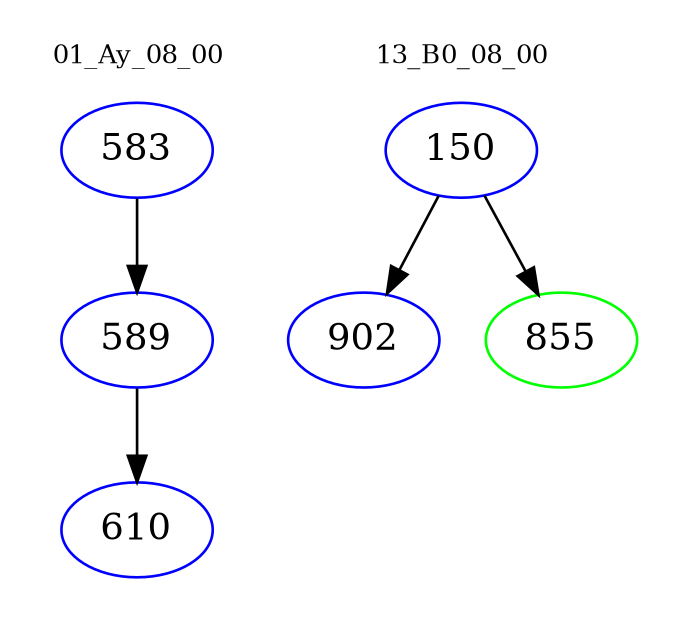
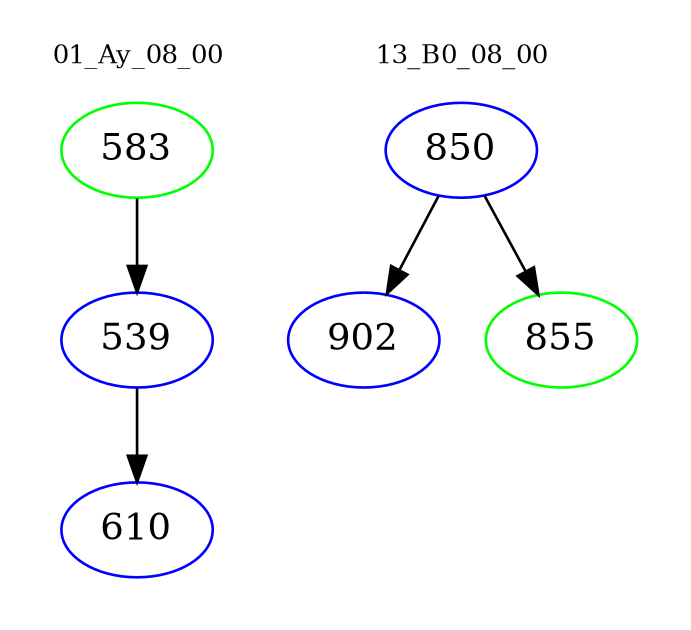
node "583": color blue -> green
node "150": label "150" -> "850"
node "589": label "589" -> "539"
